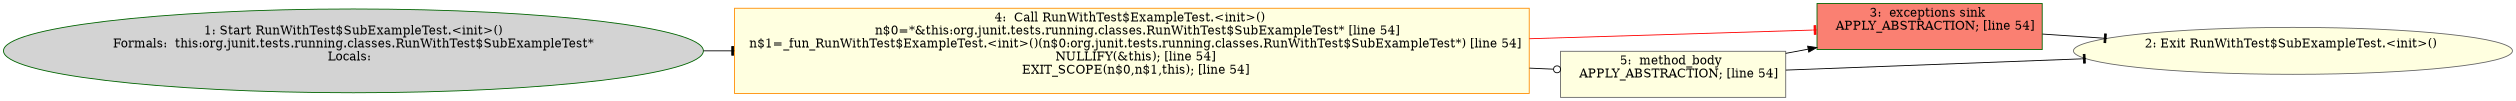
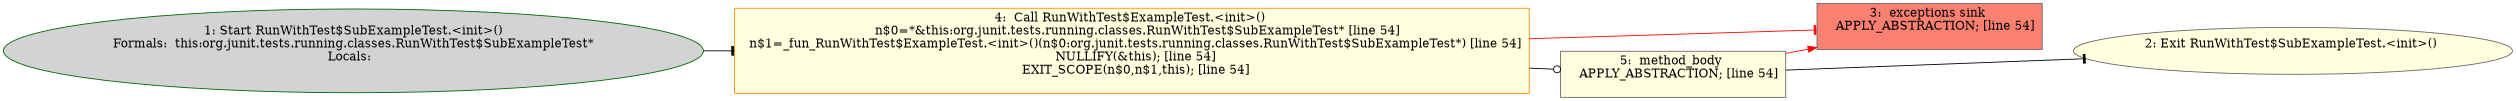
node "3:  exceptions sink APPLY_ABSTRACTION; [line 54]": color darkgreen -> gray40
edge "3:  exceptions sink APPLY_ABSTRACTION; [line 54]" -> "2: Exit RunWithTest$SubExampleTest.<init>()": removed
edge "5:  method_body APPLY_ABSTRACTION; [line 54]" -> "3:  exceptions sink APPLY_ABSTRACTION; [line 54]": color black -> red
